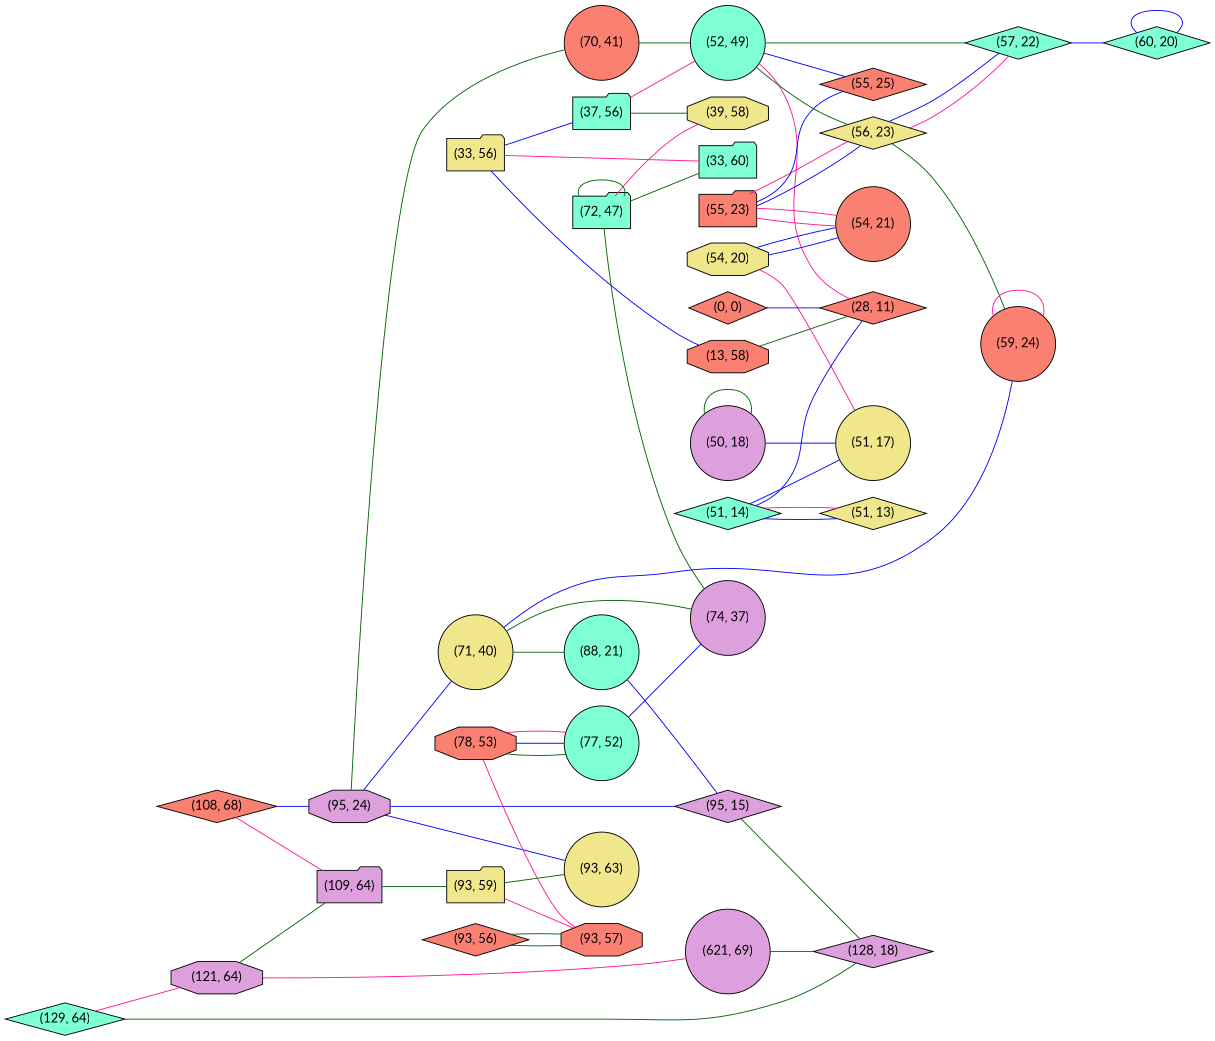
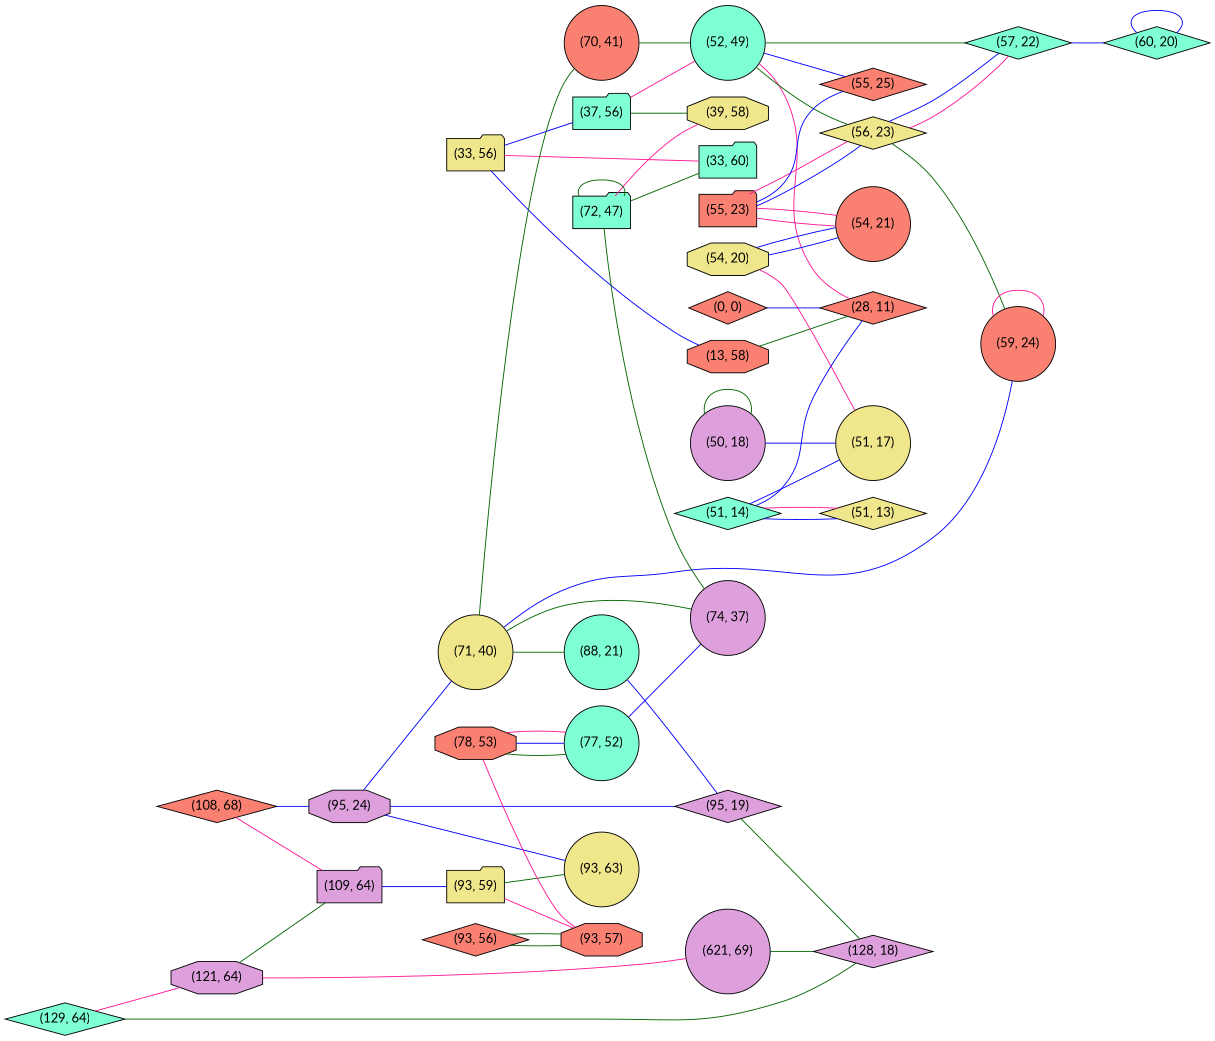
edge "(70, 41)" -- "(95, 24)": now "(70, 41)" -- "(71, 40)"
node "(95, 15)": label "(95, 15)" -> "(95, 19)"
edge "(109, 64)" -- "(93, 59)": color darkgreen -> blue
